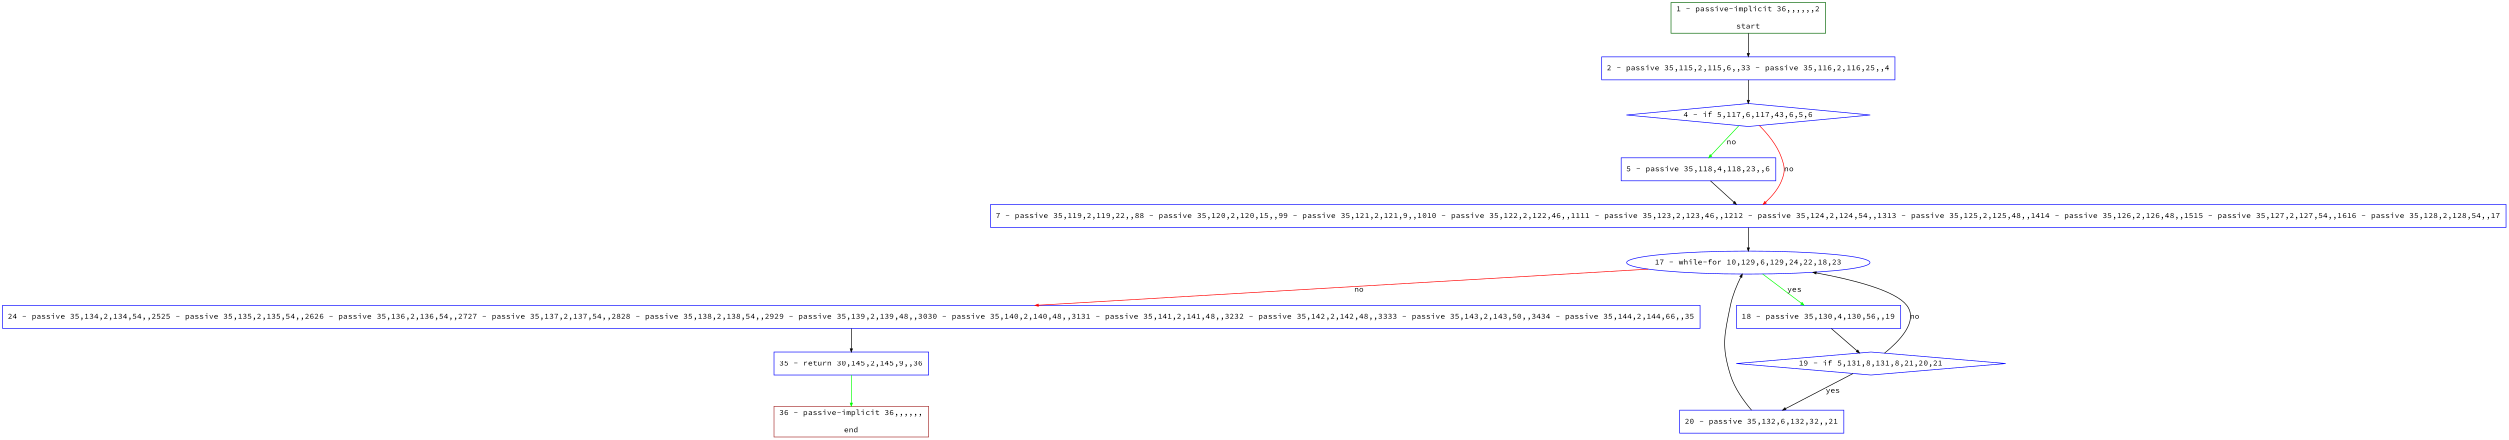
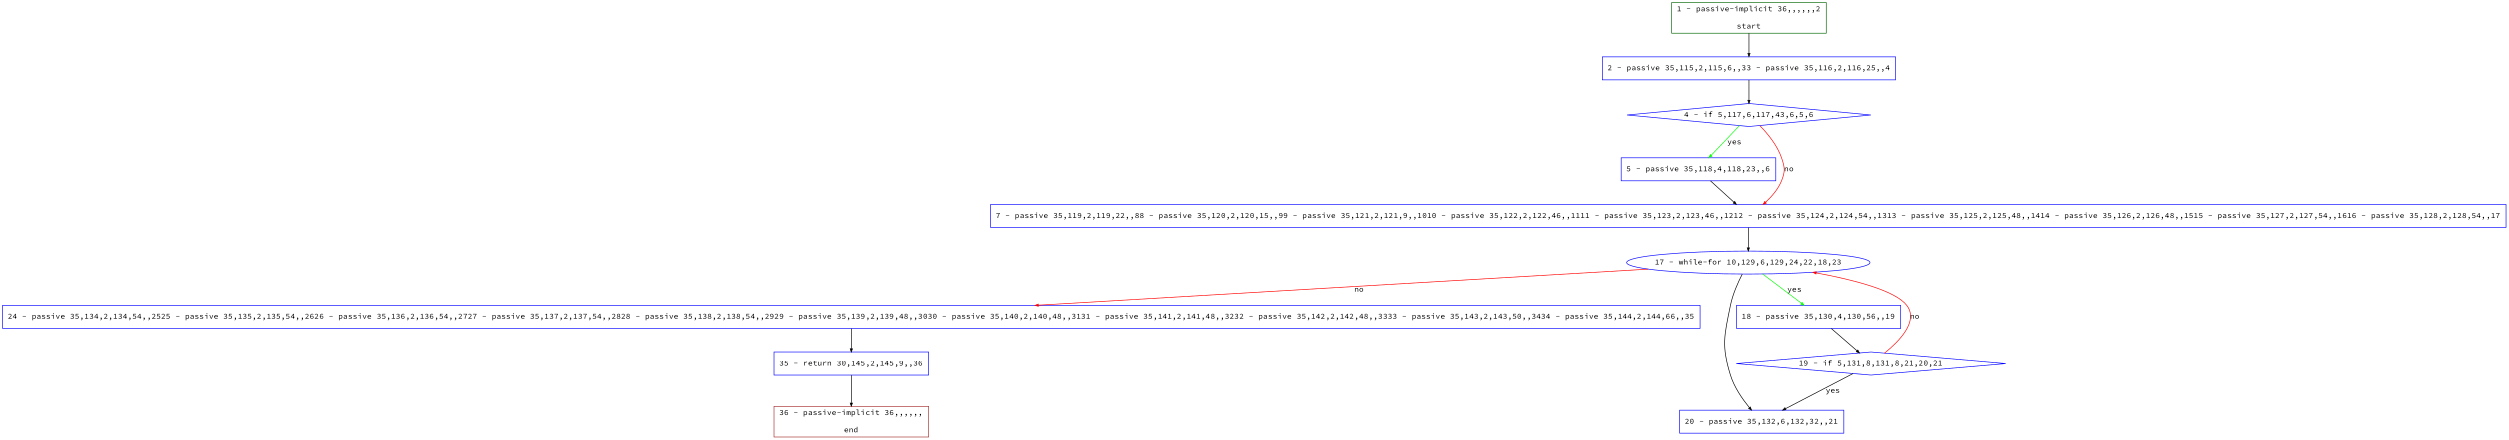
edge "4 - if 5,117,6,117,43,6,5,6" -> "5 - passive 35,118,4,118,23,,6": label "no" -> "yes"
edge "19 - if 5,131,8,131,8,21,20,21" -> "17 - while-for 10,129,6,129,24,22,18,23": color #000000 -> #ff0000
edge "20 - passive 35,132,6,132,32,,21" -> "17 - while-for 10,129,6,129,24,22,18,23": reversed
edge "35 - return 30,145,2,145,9,,36" -> "36 - passive-implicit 36,,,,,, end": color #00ff00 -> #000000
